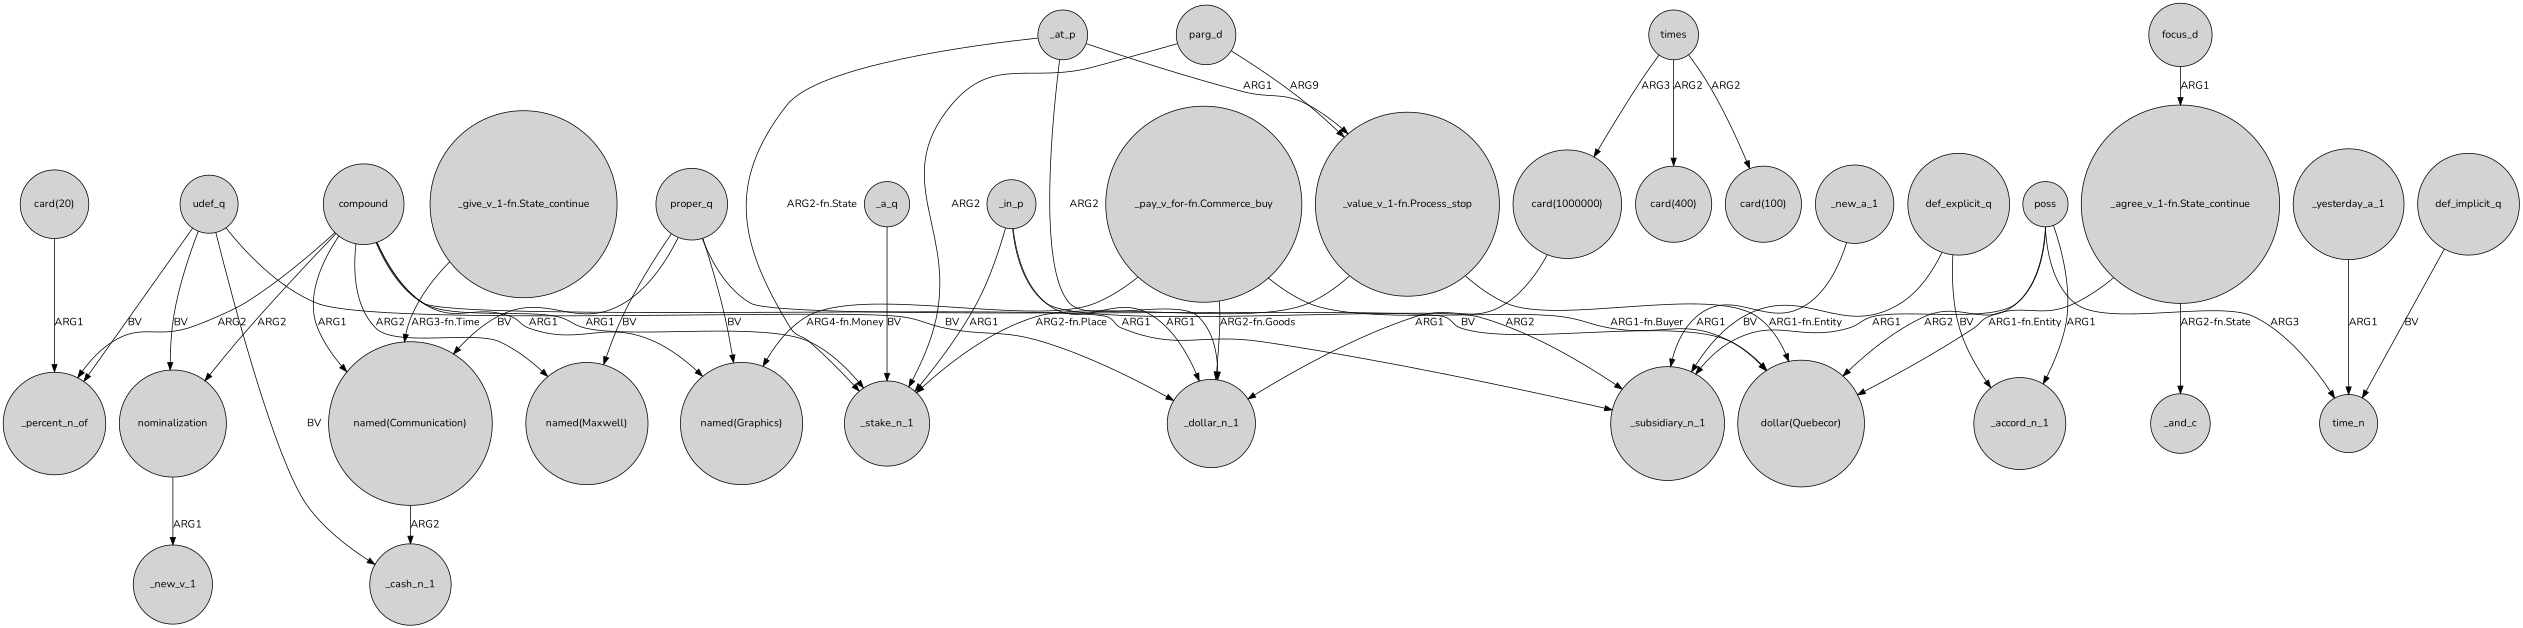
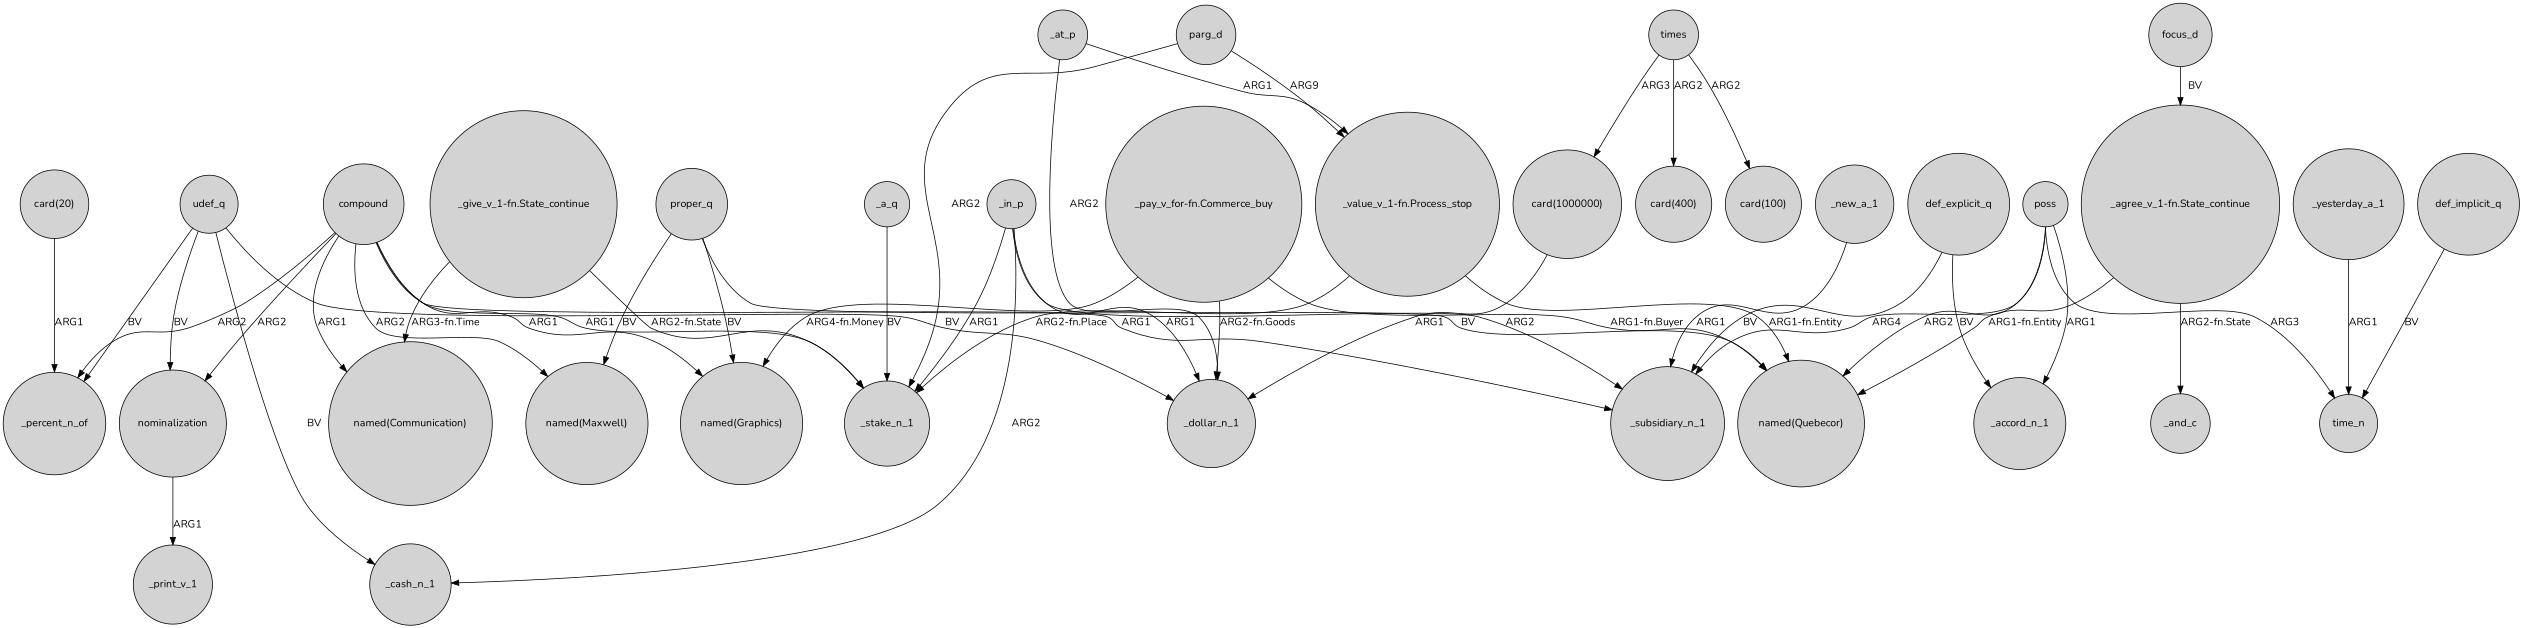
edge "focus_d" -> "_agree_v_1-fn.State_continue": label "ARG1" -> "BV"
edge "_at_p" -> "_stake_n_1": now "_give_v_1-fn.State_continue" -> "_stake_n_1"
edge "proper_q" -> "named(Communication)": removed, label "BV"
edge "poss" -> "_subsidiary_n_1": label "ARG1" -> "ARG4"
node "dollar(Quebecor)": label "dollar(Quebecor)" -> "named(Quebecor)"
edge "named(Communication)" -> "_cash_n_1": now "_in_p" -> "_cash_n_1"
node "_new_v_1": label "_new_v_1" -> "_print_v_1"
